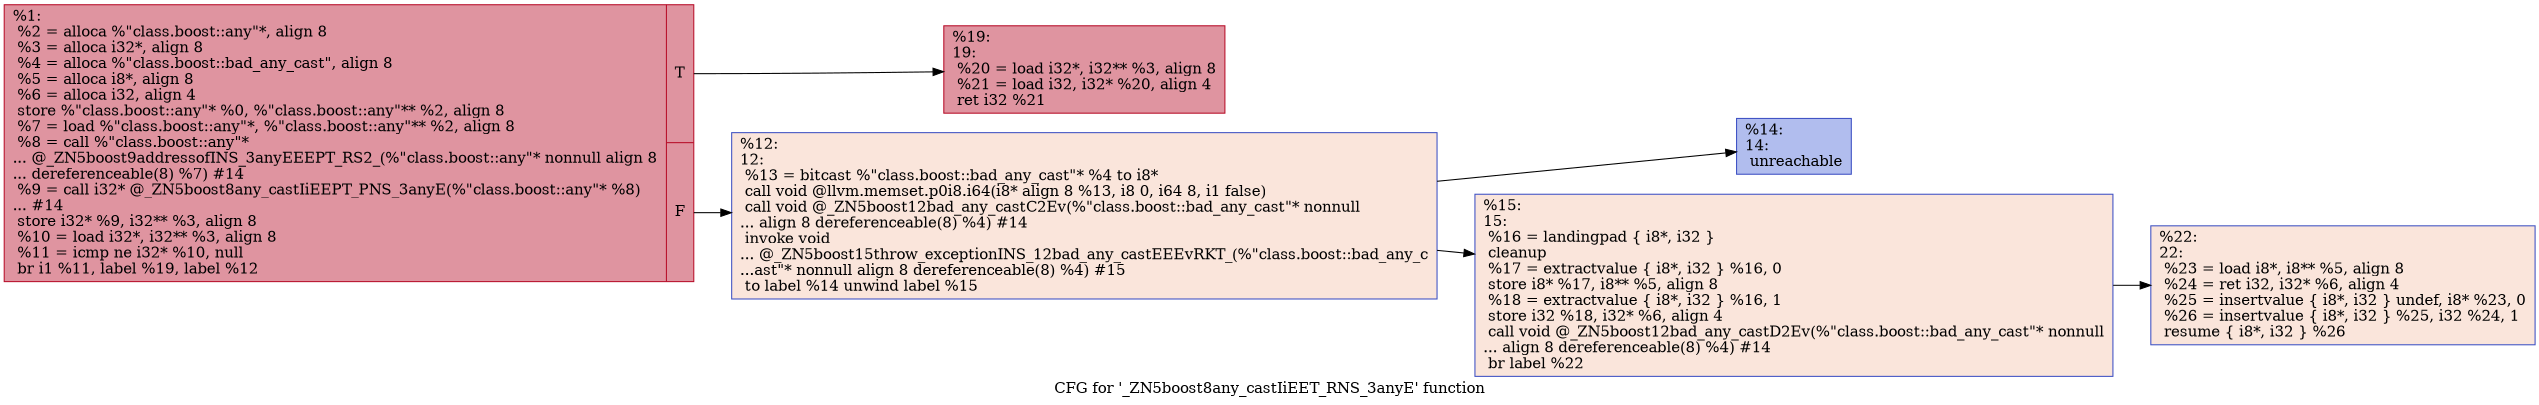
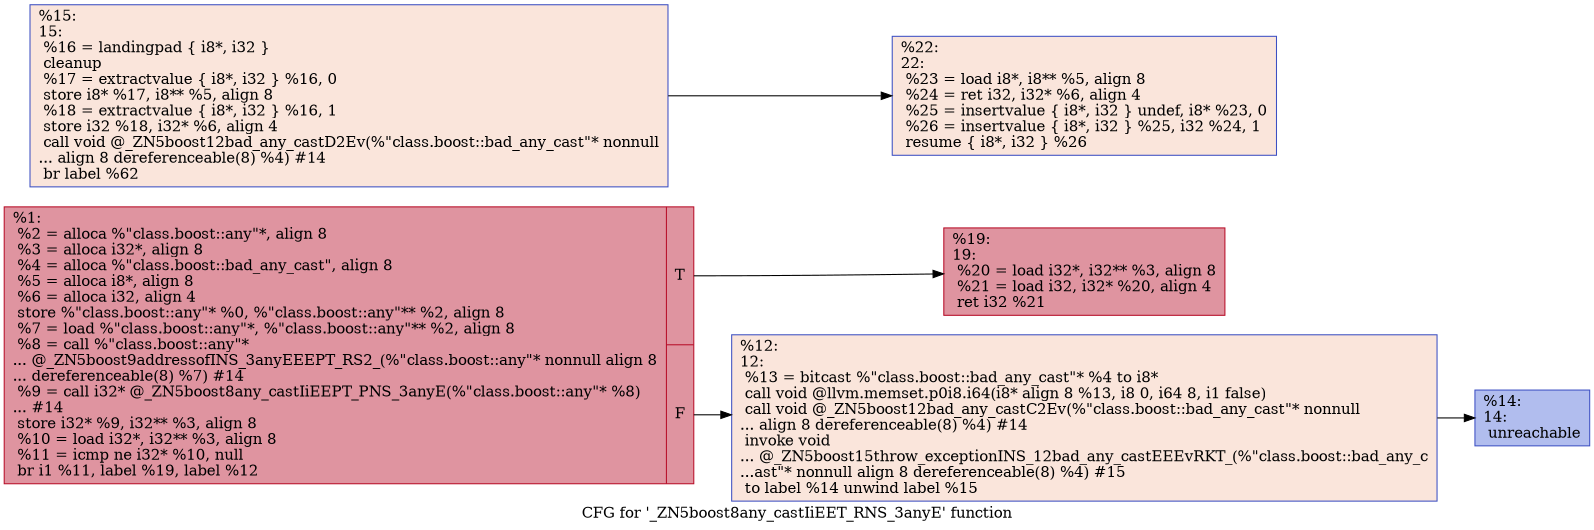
edge "%12:" -> "%15:": removed
node "%15:": text "br label %22" -> "br label %62"
